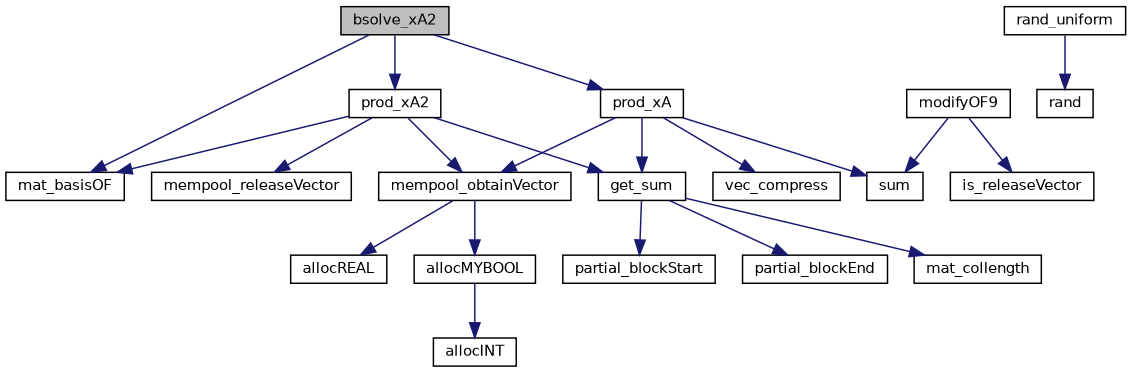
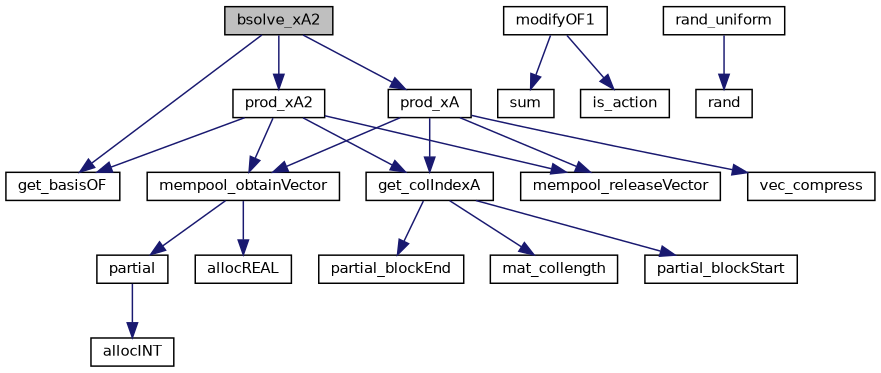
node "modifyOF9": label "modifyOF9" -> "modifyOF1"
edge "prod_xA" -> "sum": now "prod_xA" -> "mempool_releaseVector"
node "mat_basisOF": label "mat_basisOF" -> "get_basisOF"
node "get_sum": label "get_sum" -> "get_colIndexA"
node "is_releaseVector": label "is_releaseVector" -> "is_action"
node "allocMYBOOL": label "allocMYBOOL" -> "partial"
